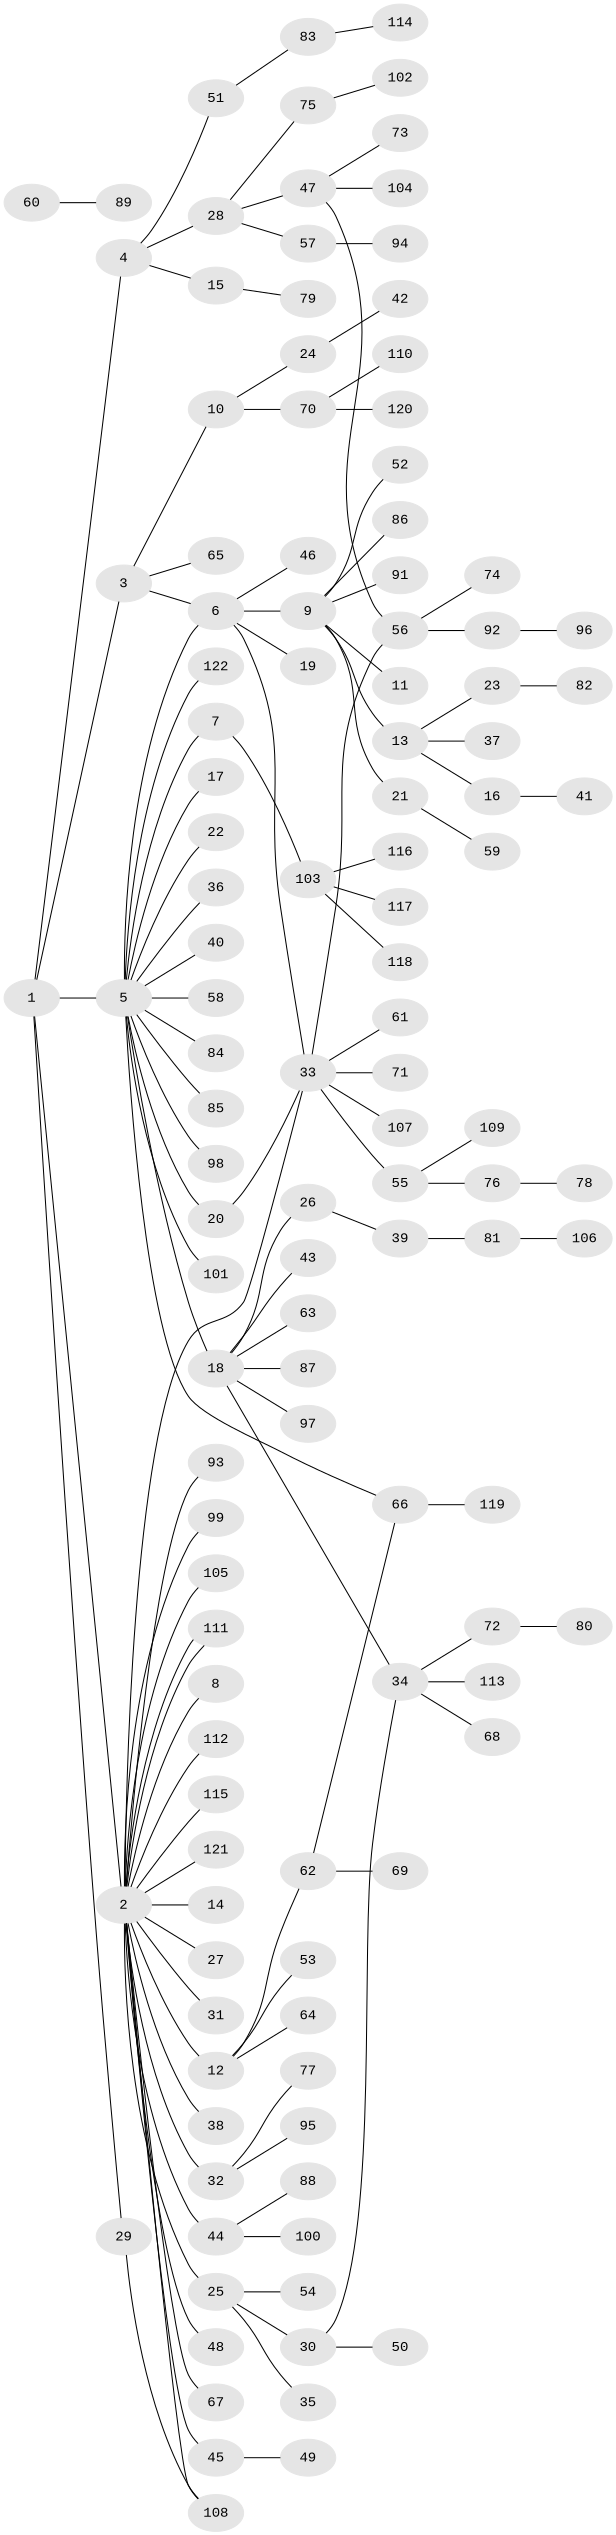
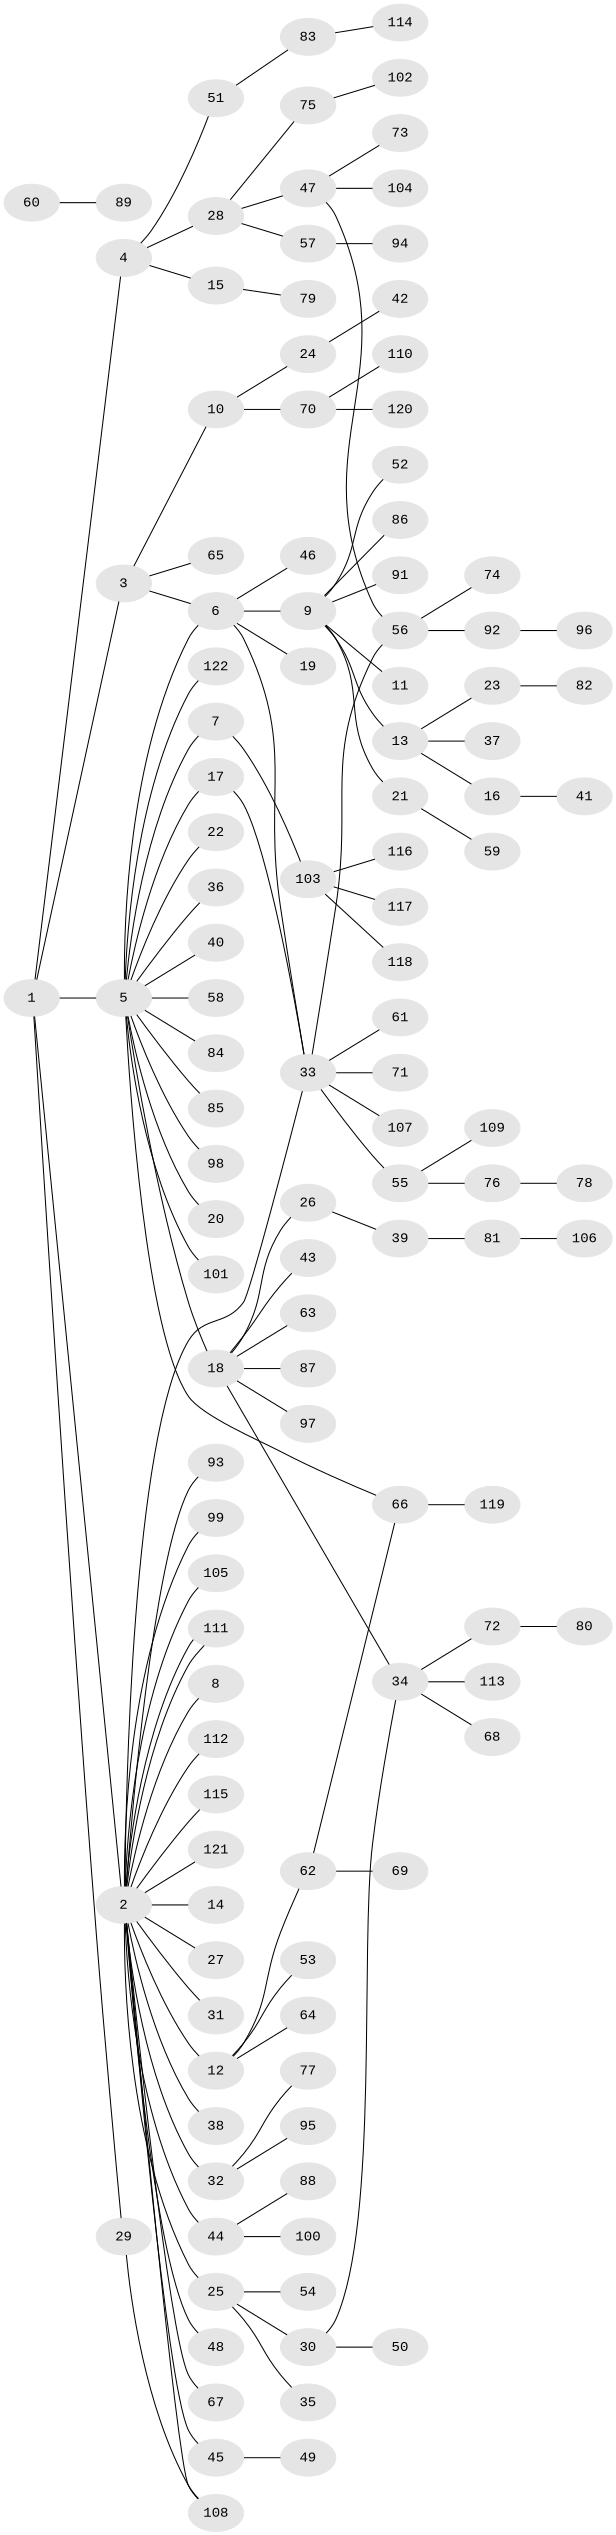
edge "33" -- "20": now "33" -- "17"
